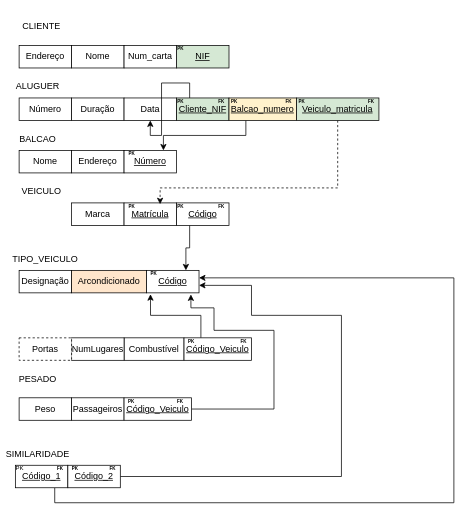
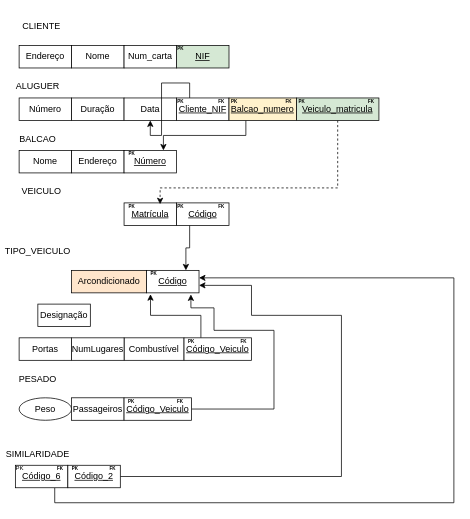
node "Cliente_NIF": fillcolor #d5e8d4 -> #ffffff
node "Marca": removed
node "TIPO_VEICULO": moved (45, 259) -> (38, 252)
node "Designação": moved (45, 282) -> (64, 315)
node "Portas": style dashed -> solid
node "Peso": shape rectangle -> ellipse
node "Código_1": label "Código_1" -> "Código_6"
